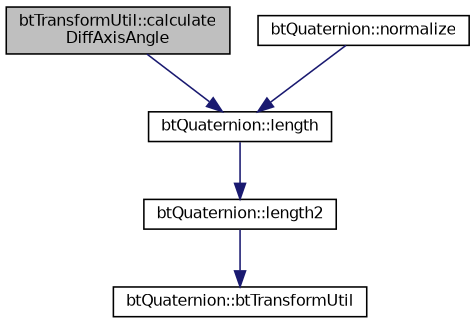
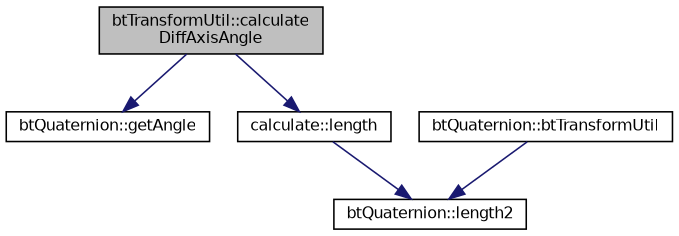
node "btQuaternion::normalize": removed
node "btQuaternion::getAngle": added
node "btQuaternion::length": label "btQuaternion::length" -> "calculate::length"
edge "btQuaternion::length2" -> "btQuaternion::btTransformUtil": reversed
